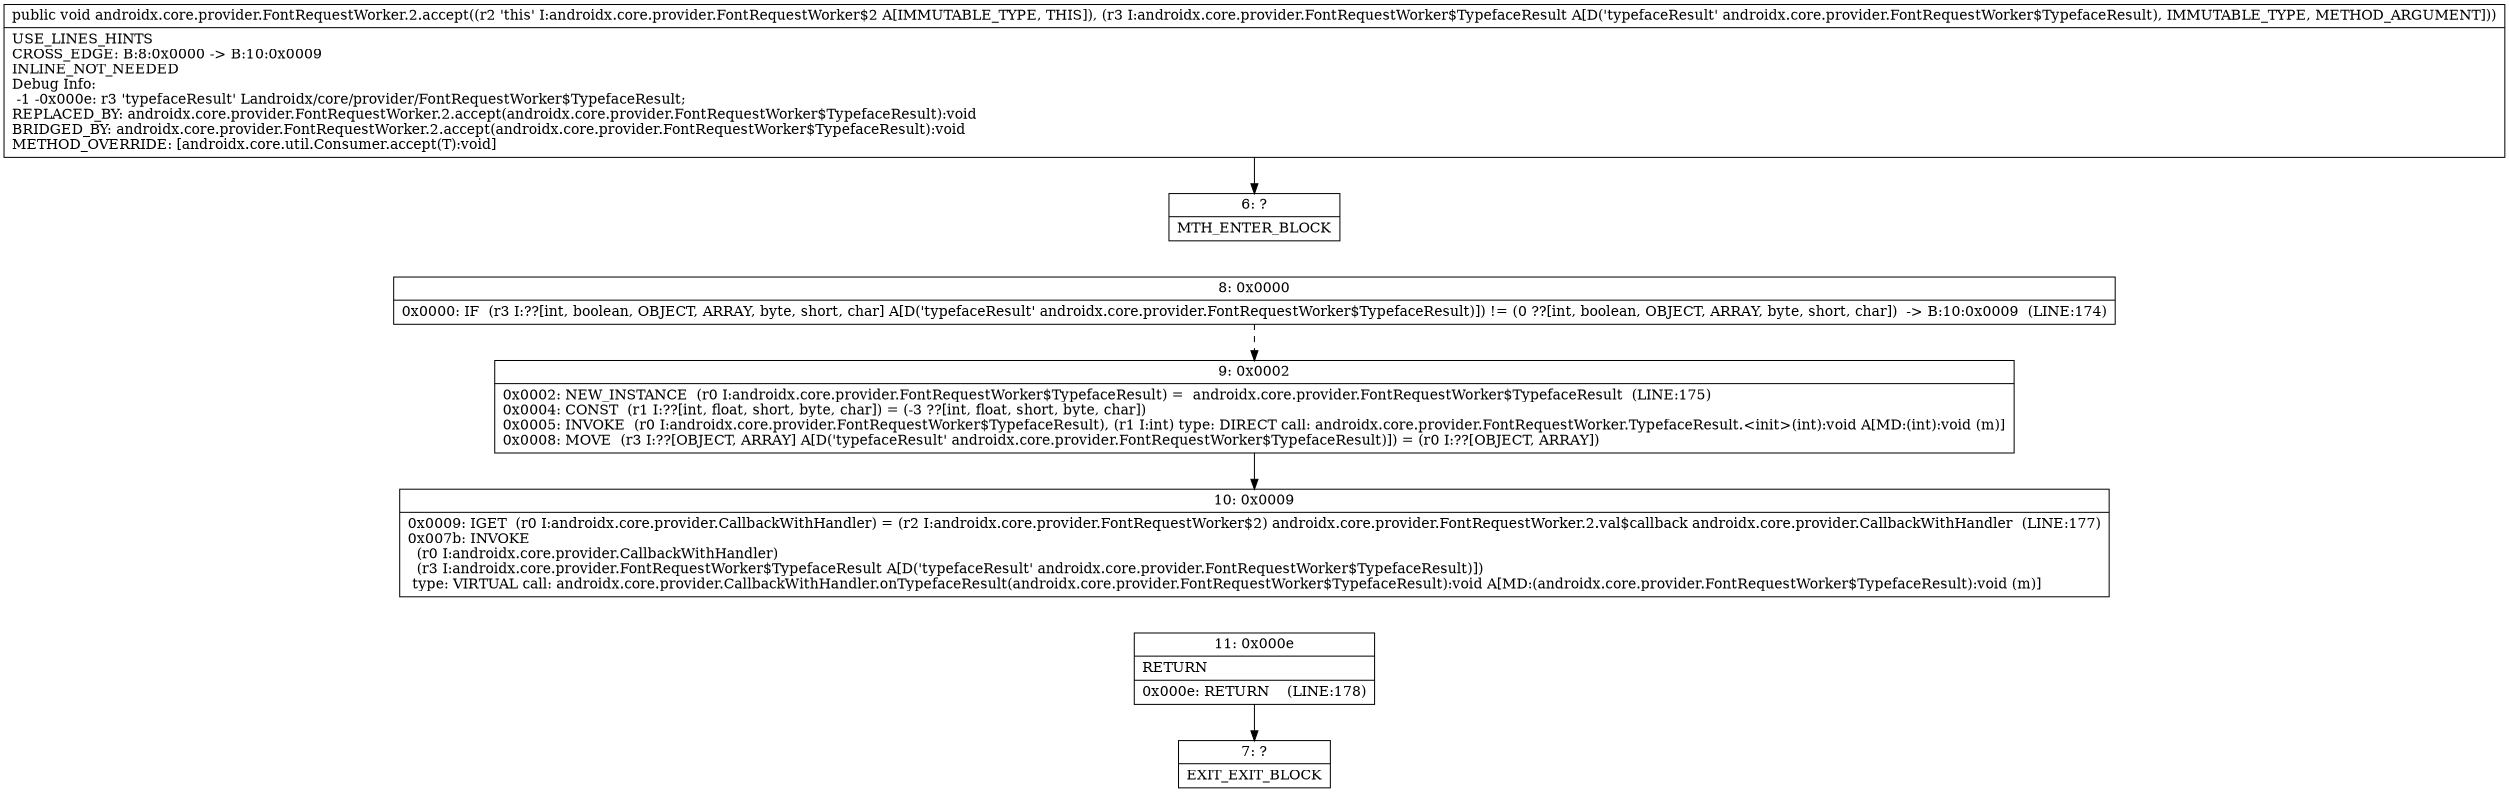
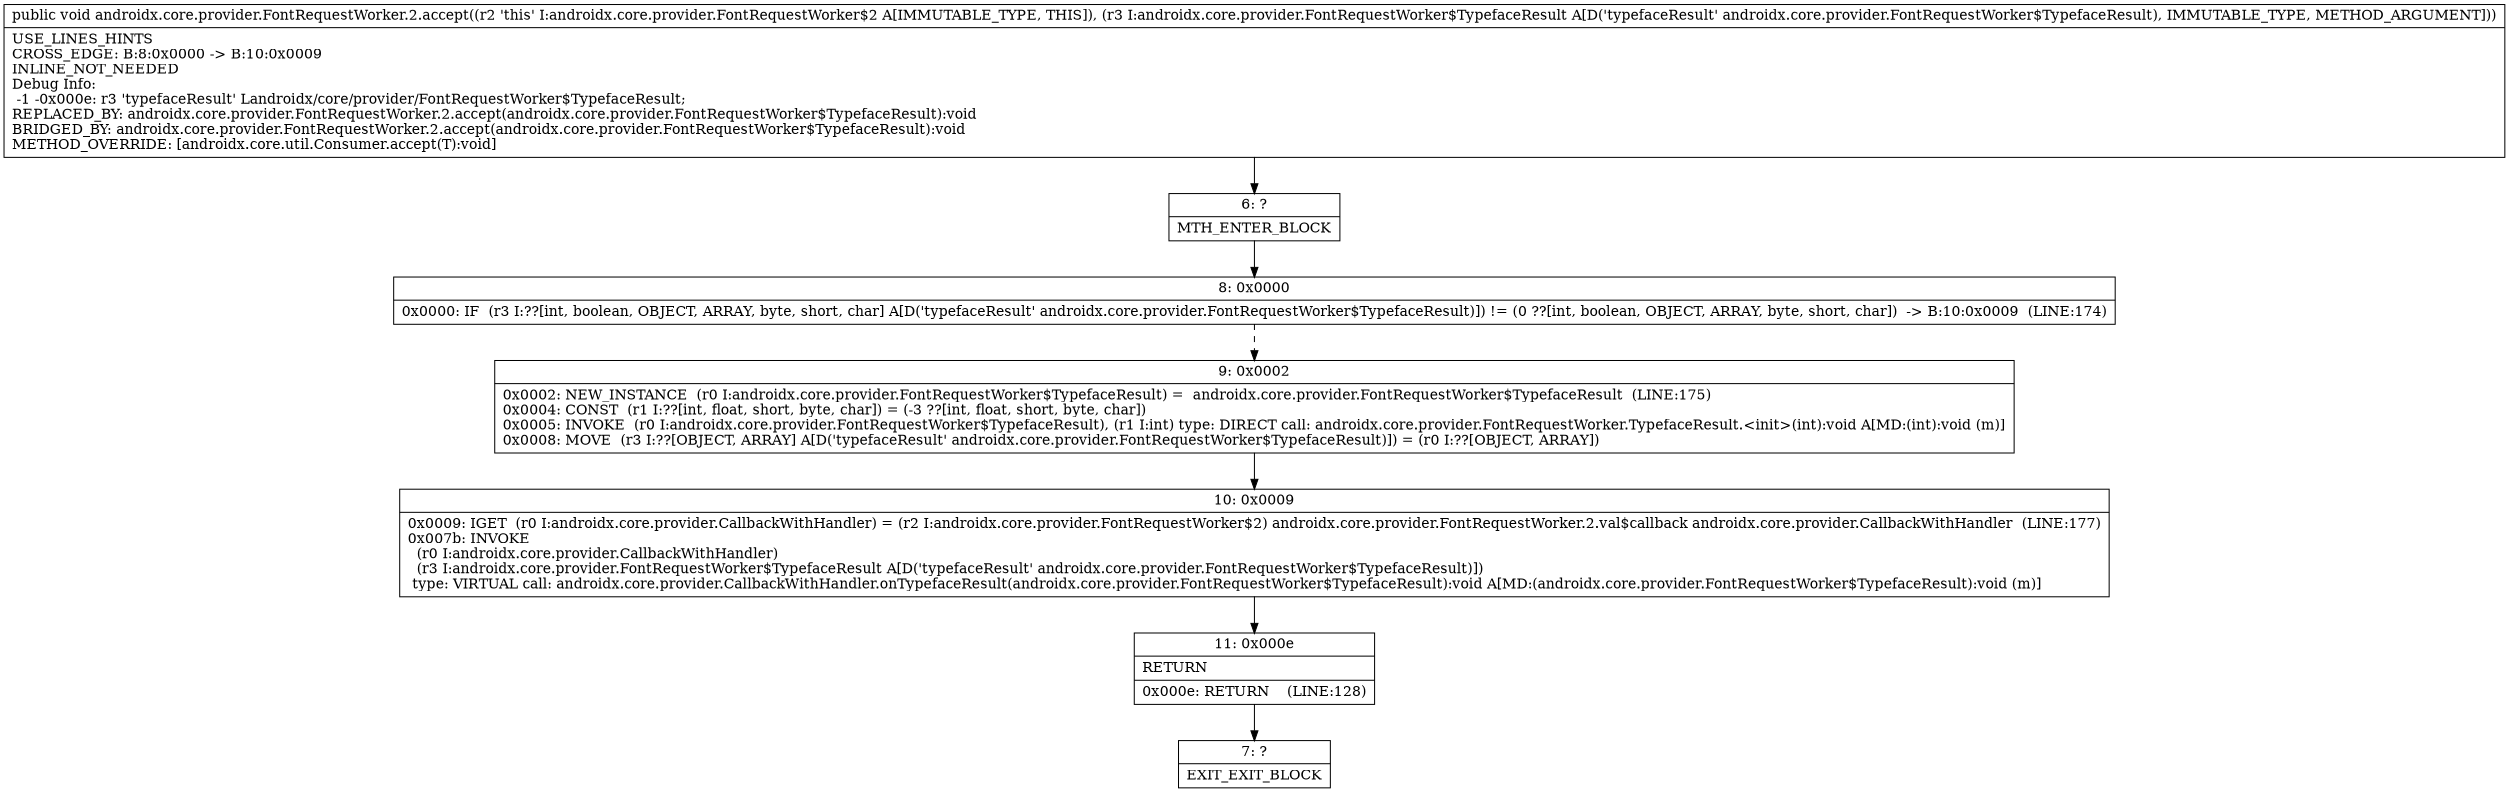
edge "6: ?" -> "8: 0x0000": added
edge "10: 0x0009" -> "11: 0x000e": added
node "11: 0x000e": text "0x000e: RETURN    (LINE:178)" -> "0x000e: RETURN    (LINE:128)"
